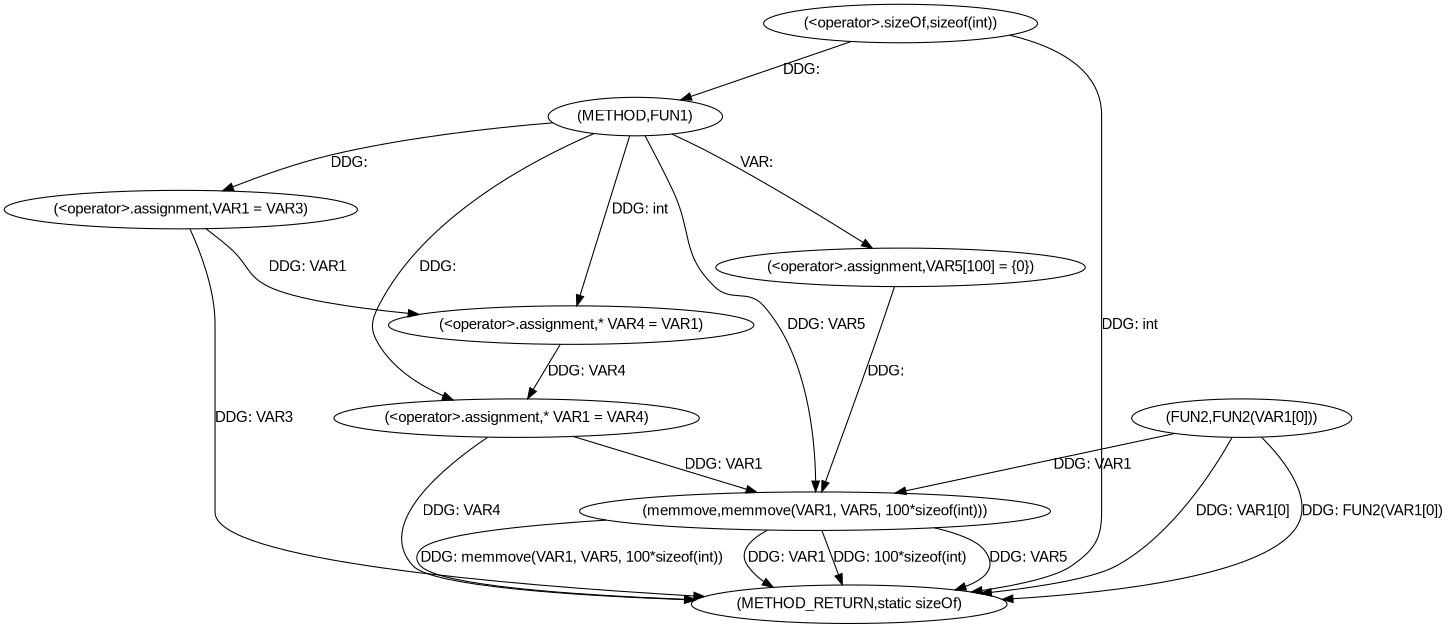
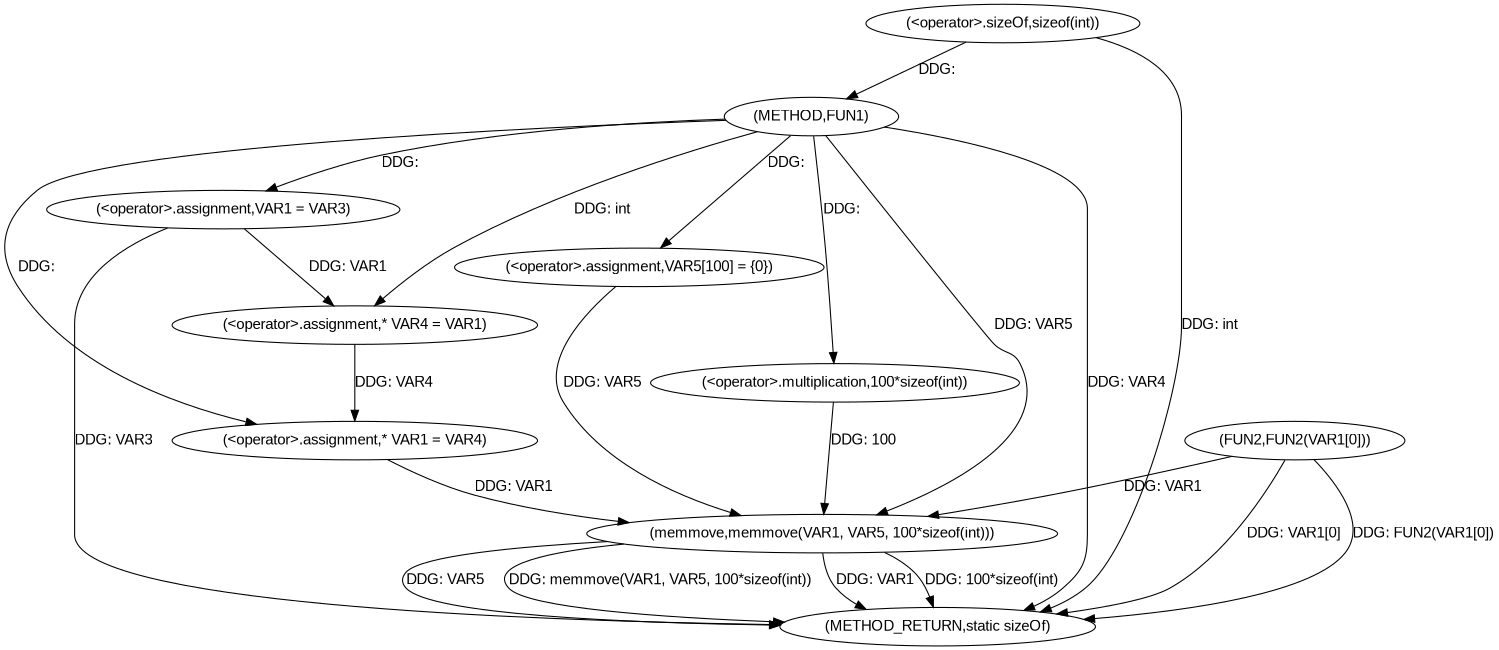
edge "(METHOD,FUN1)" -> "(<operator>.assignment,VAR5[100] = {0})": label "VAR: " -> "DDG: "
edge "(<operator>.assignment,VAR5[100] = {0})" -> "(memmove,memmove(VAR1, VAR5, 100*sizeof(int)))": label "DDG: " -> "DDG: VAR5"
node "(<operator>.multiplication,100*sizeof(int))": added
edge "(<operator>.assignment,* VAR1 = VAR4)" -> "(METHOD_RETURN,static sizeOf)": now "(METHOD,FUN1)" -> "(METHOD_RETURN,static sizeOf)"
